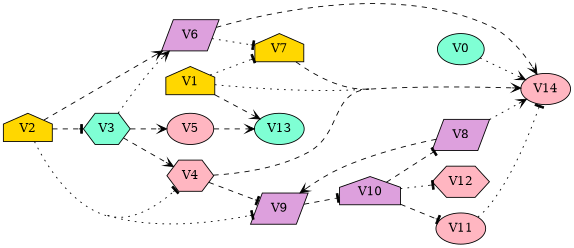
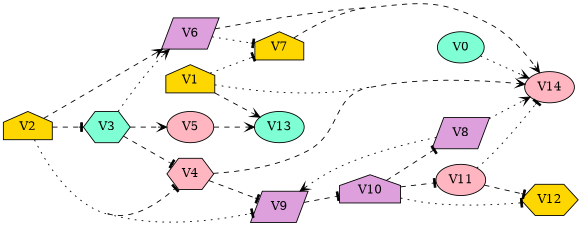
edge "V3" -> "V4": arrowhead vee -> tee
edge "V8" -> "V9": style dashed -> dotted
node "V12": fillcolor lightpink -> gold
edge "V11" -> "V12": added
edge "V2" -> "V4": style dotted -> dashed
